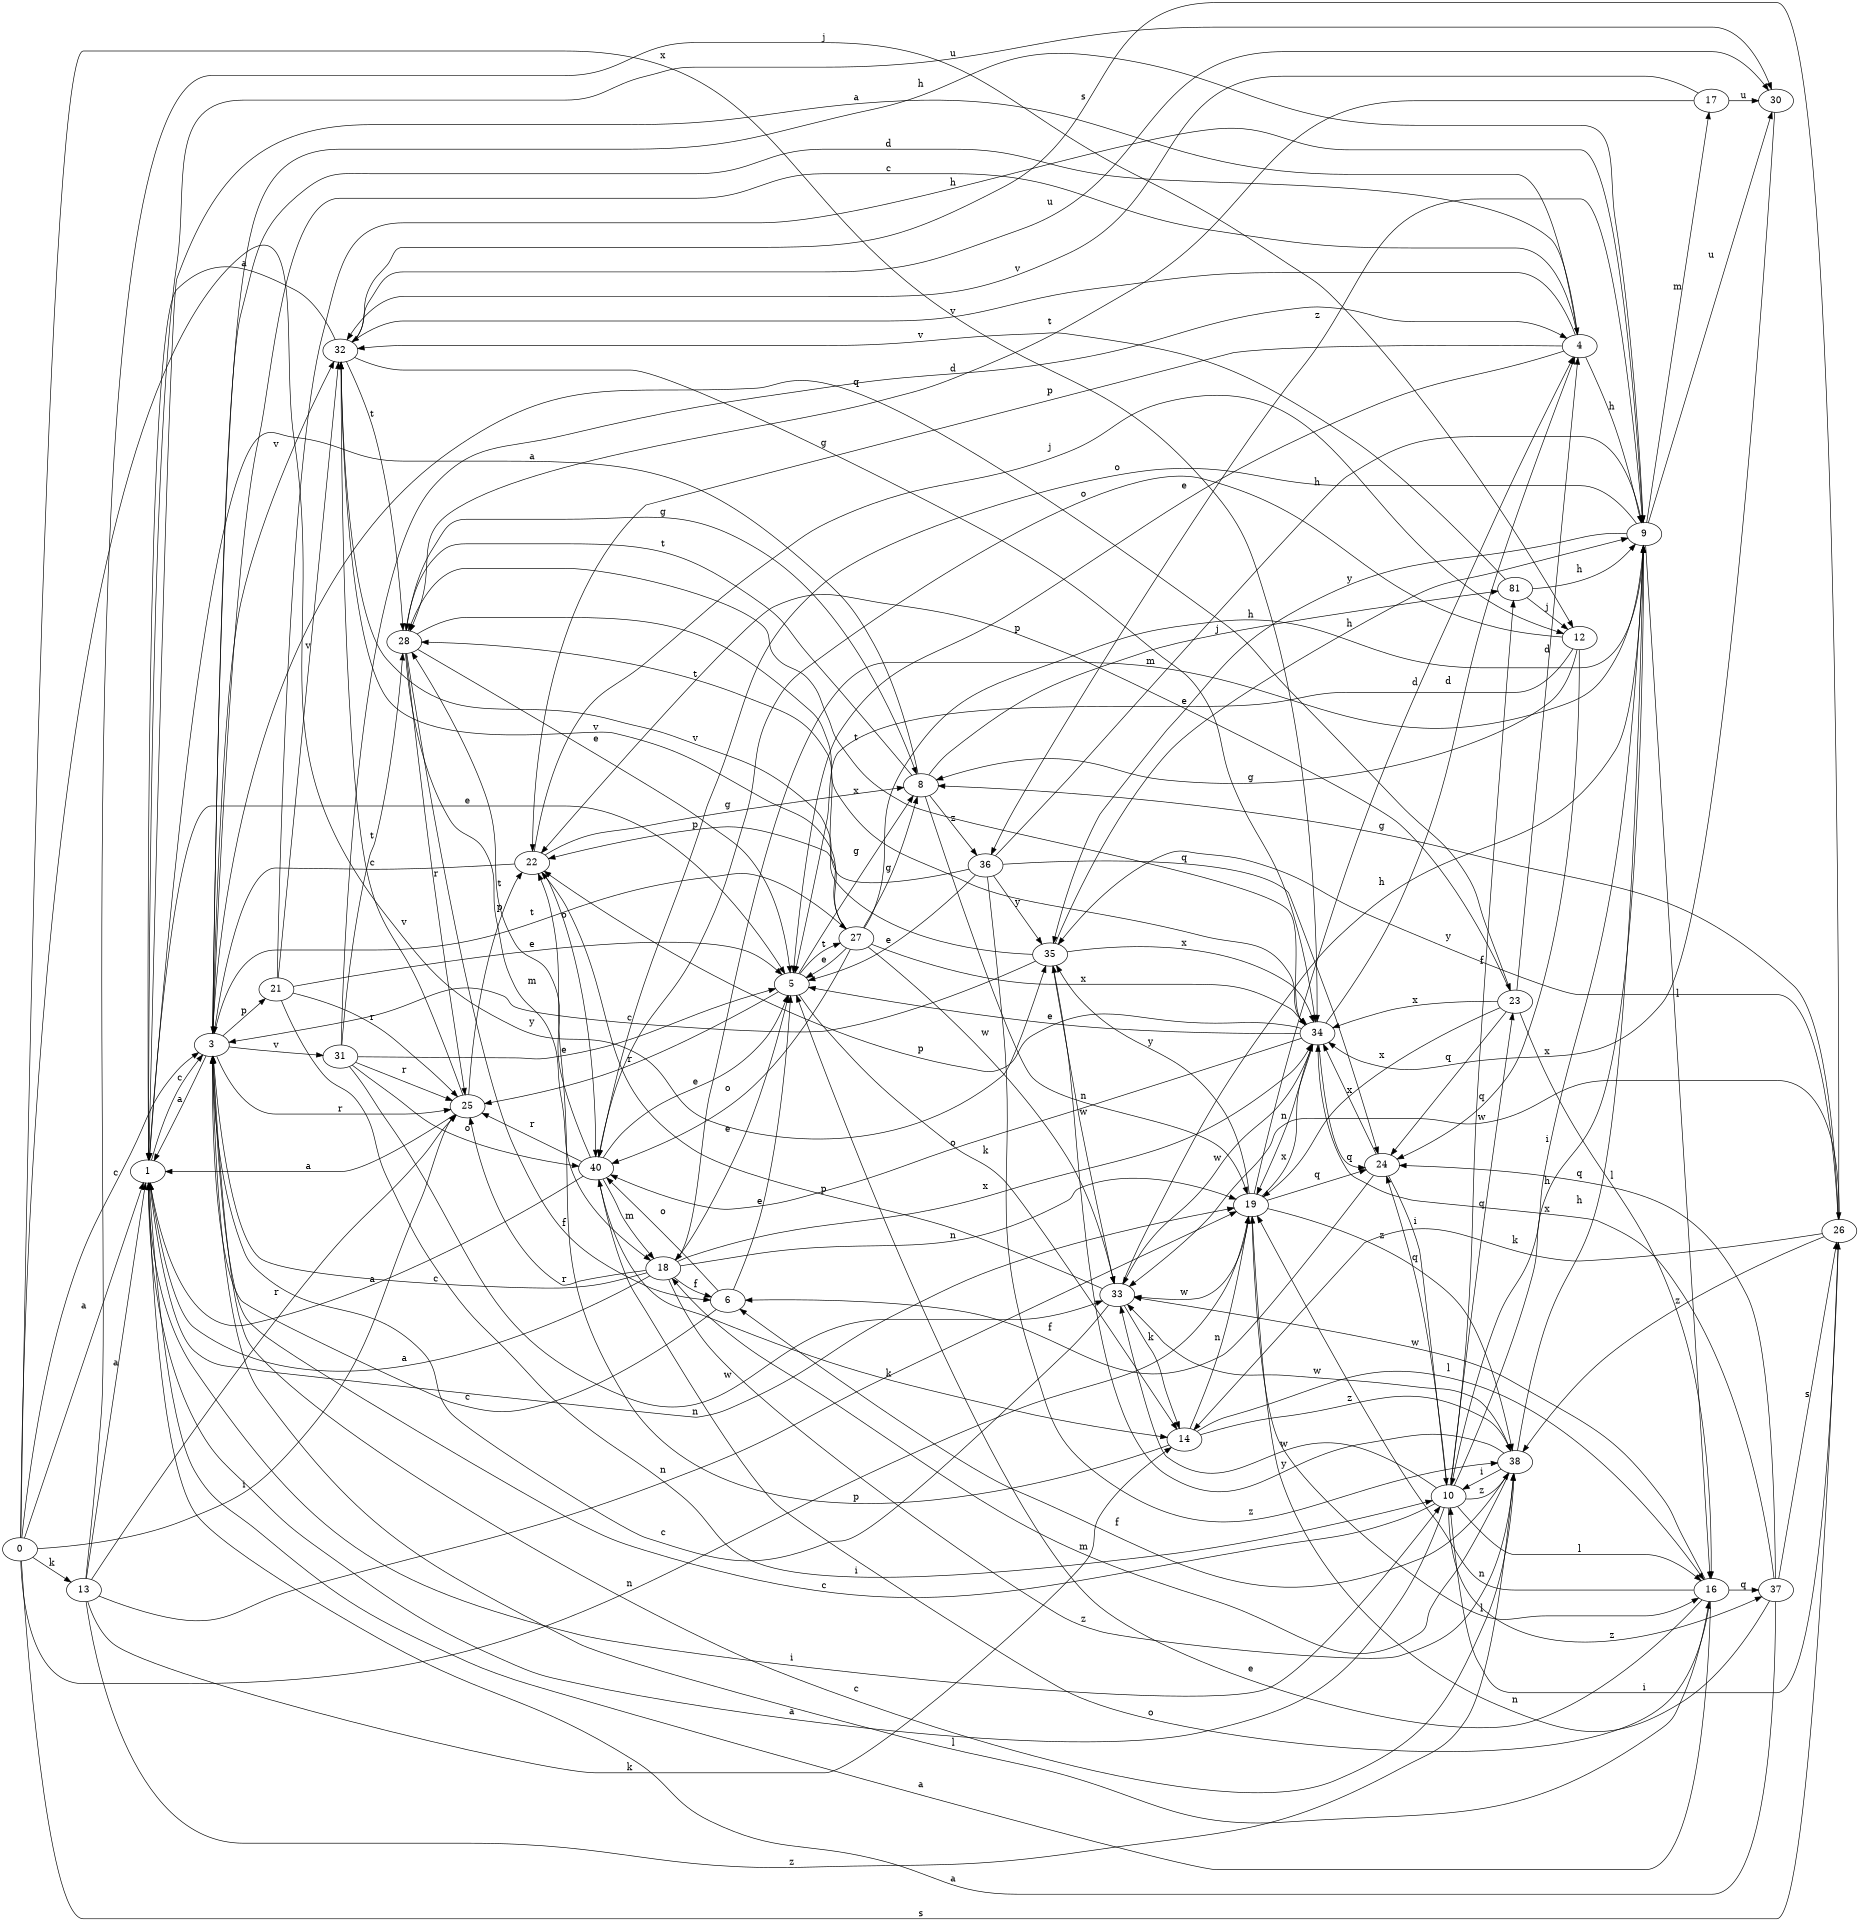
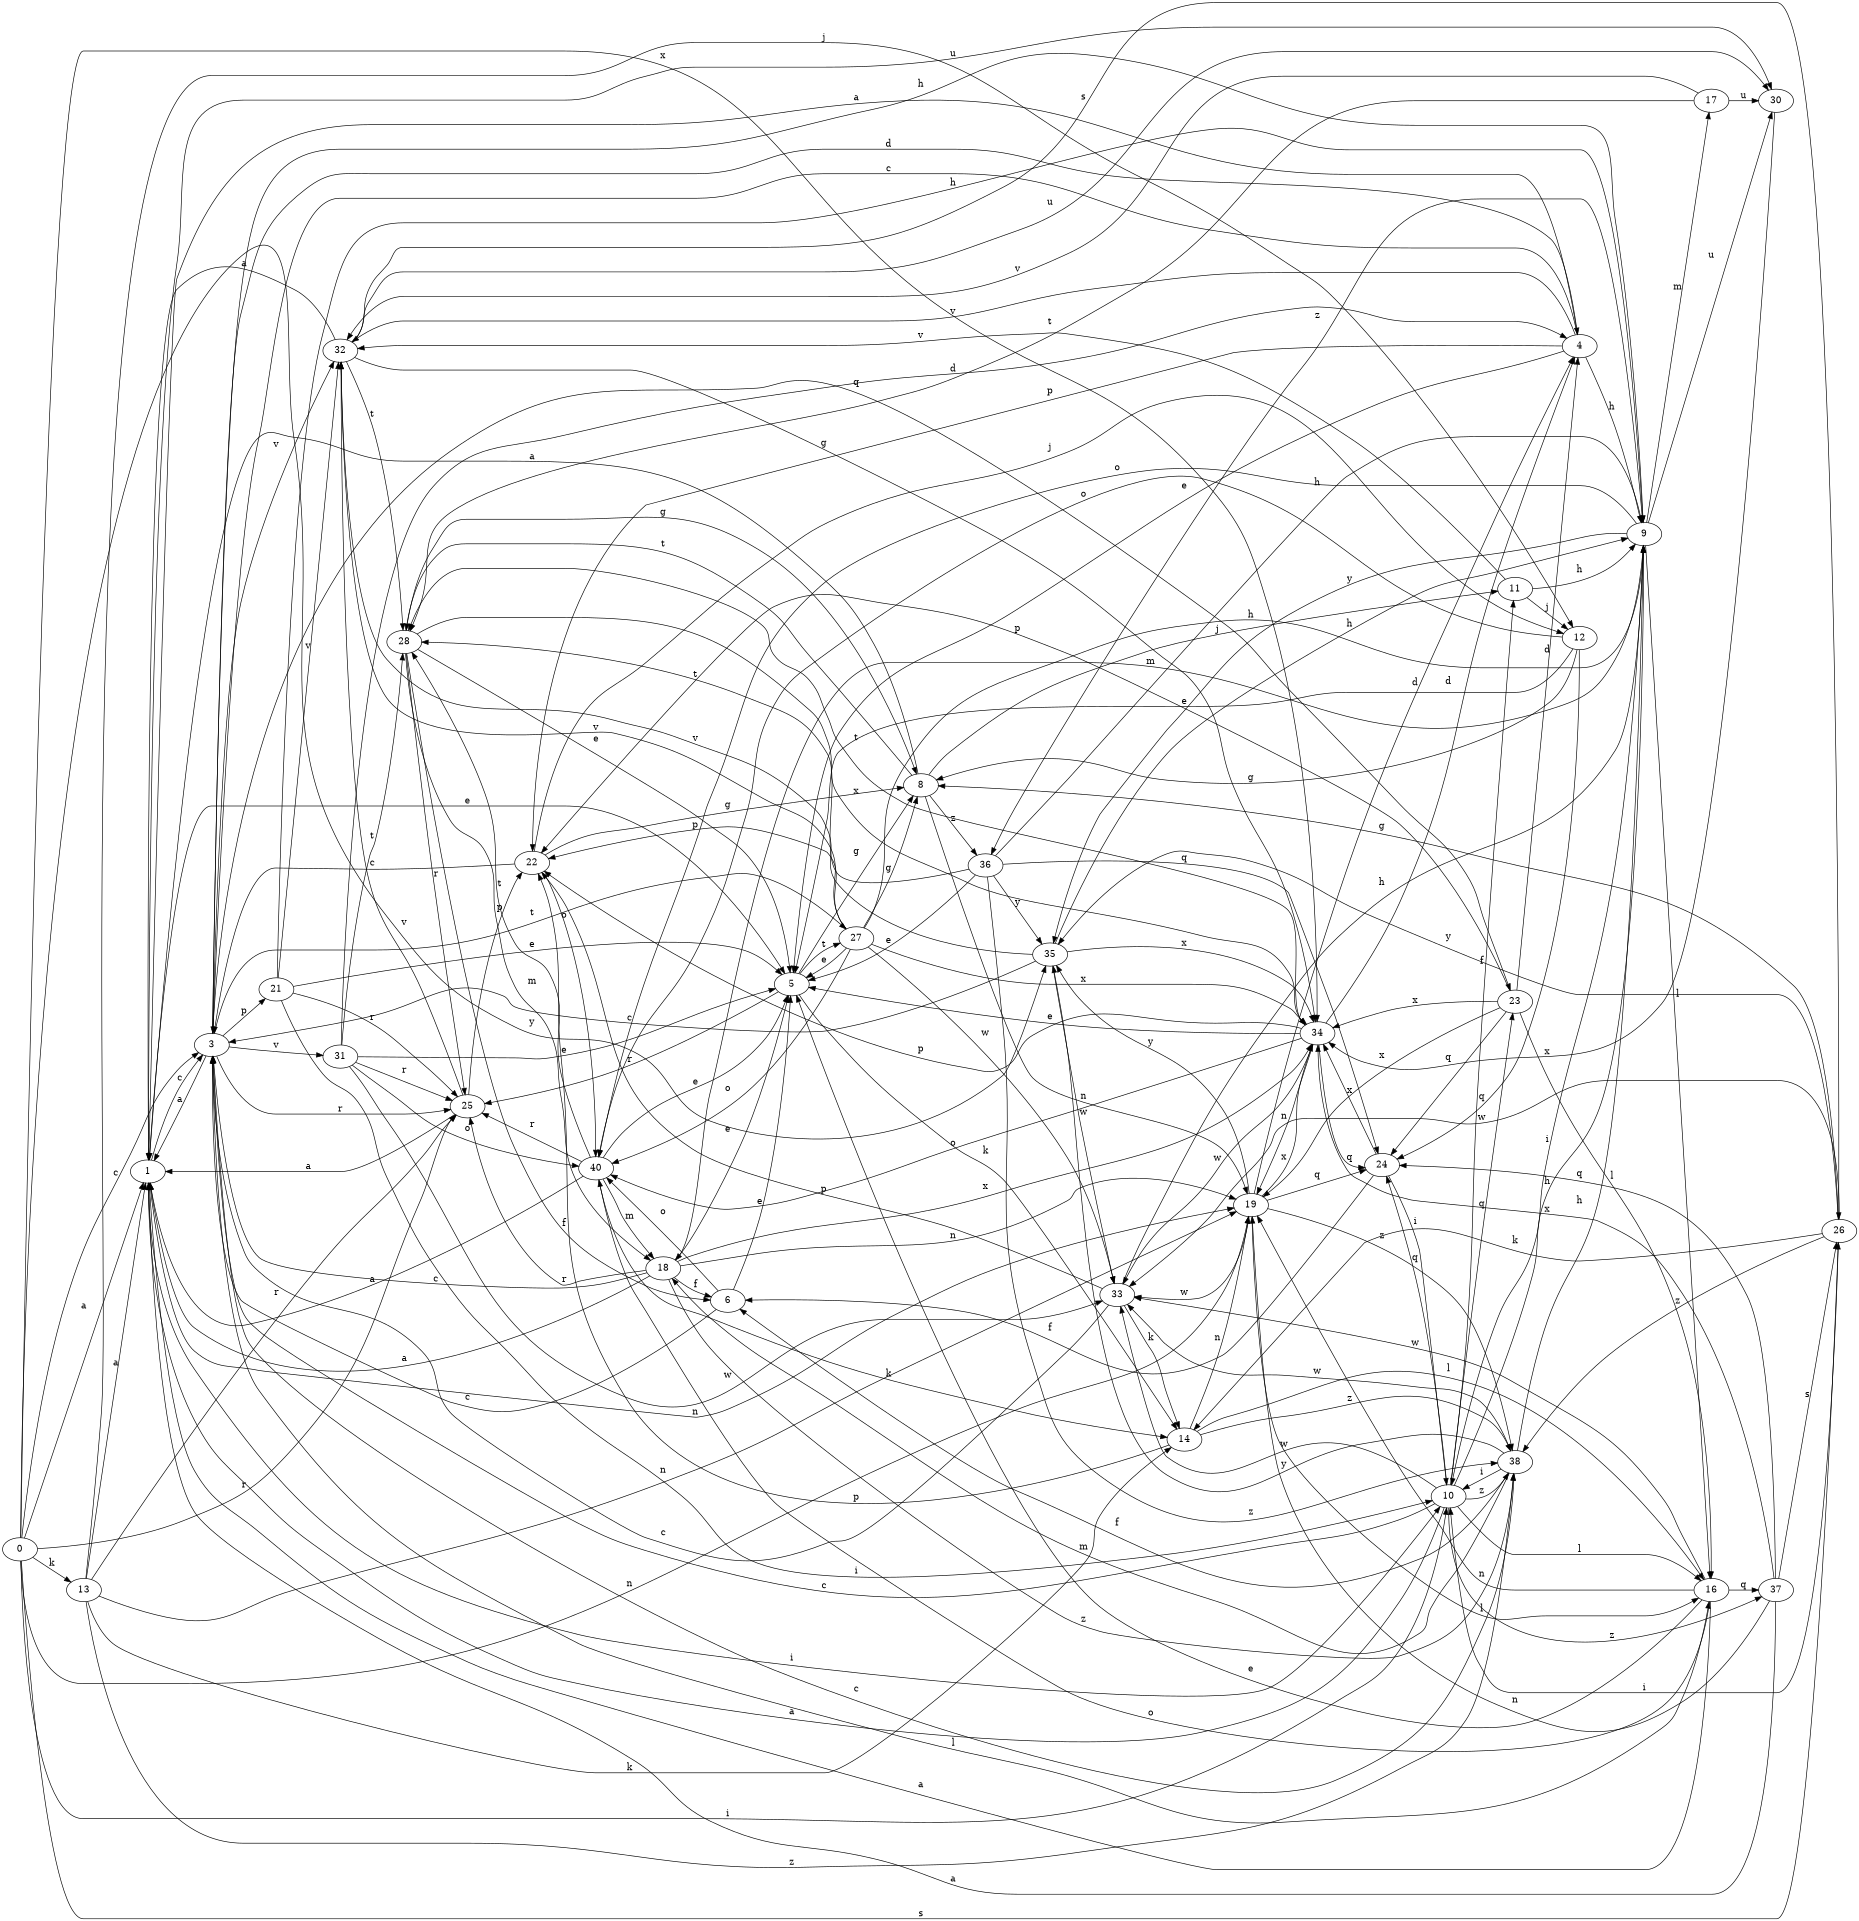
node "81": label "81" -> "11"
edge "0" -> "25": label "i" -> "r"
edge "0" -> "10": added, label "i"
